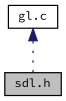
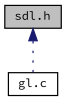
edge "sdl.h" -> "gl.c": reversed
